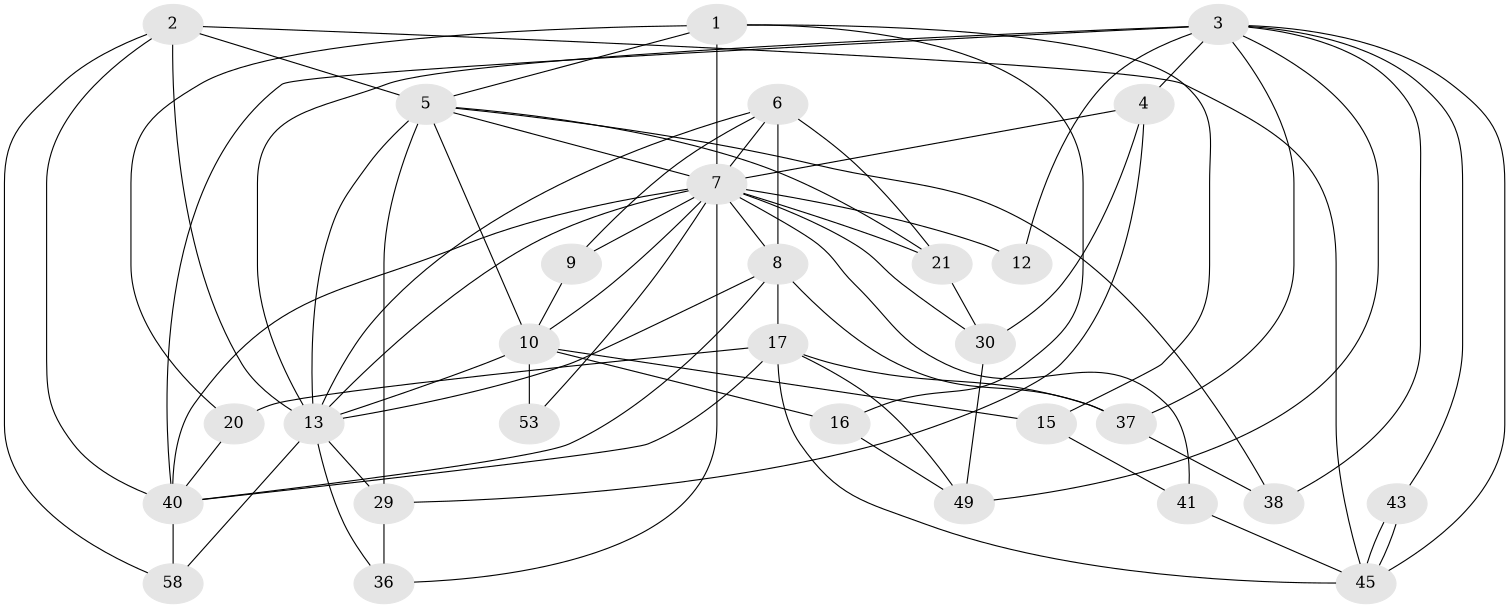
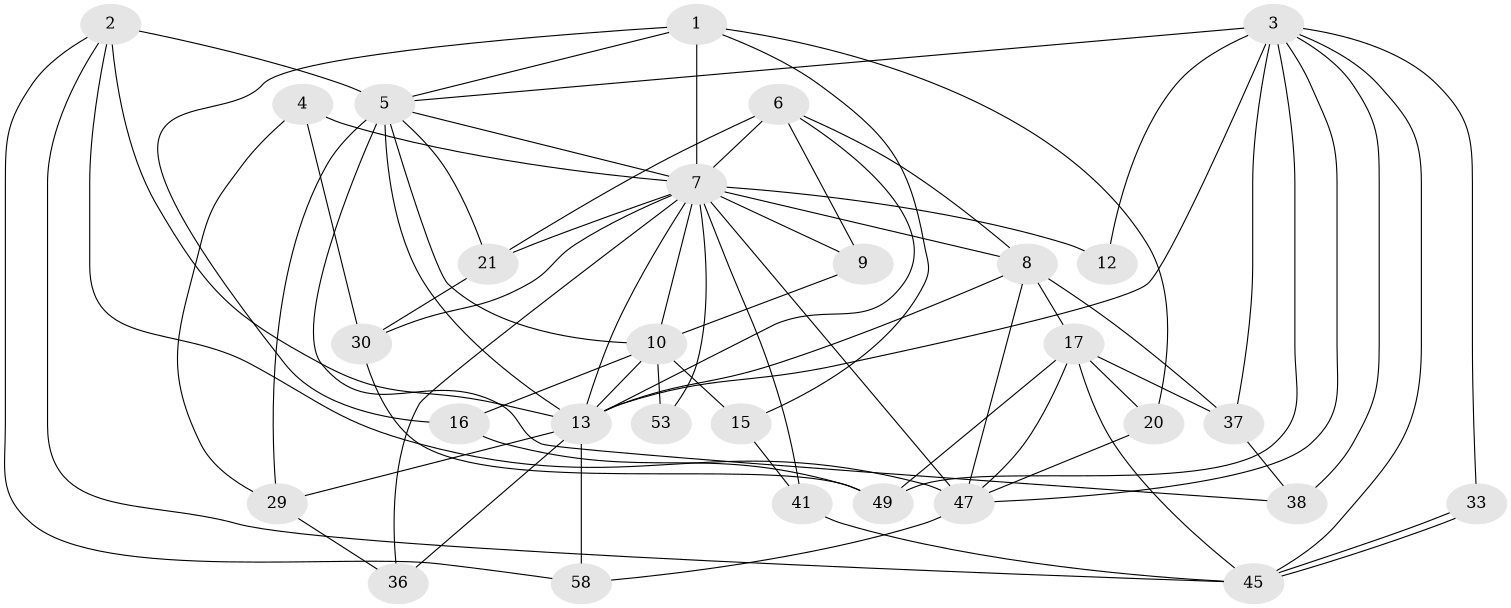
edge "3" -- "4": now "3" -- "5"
node "40": label "40" -> "47"
node "43": label "43" -> "33"
